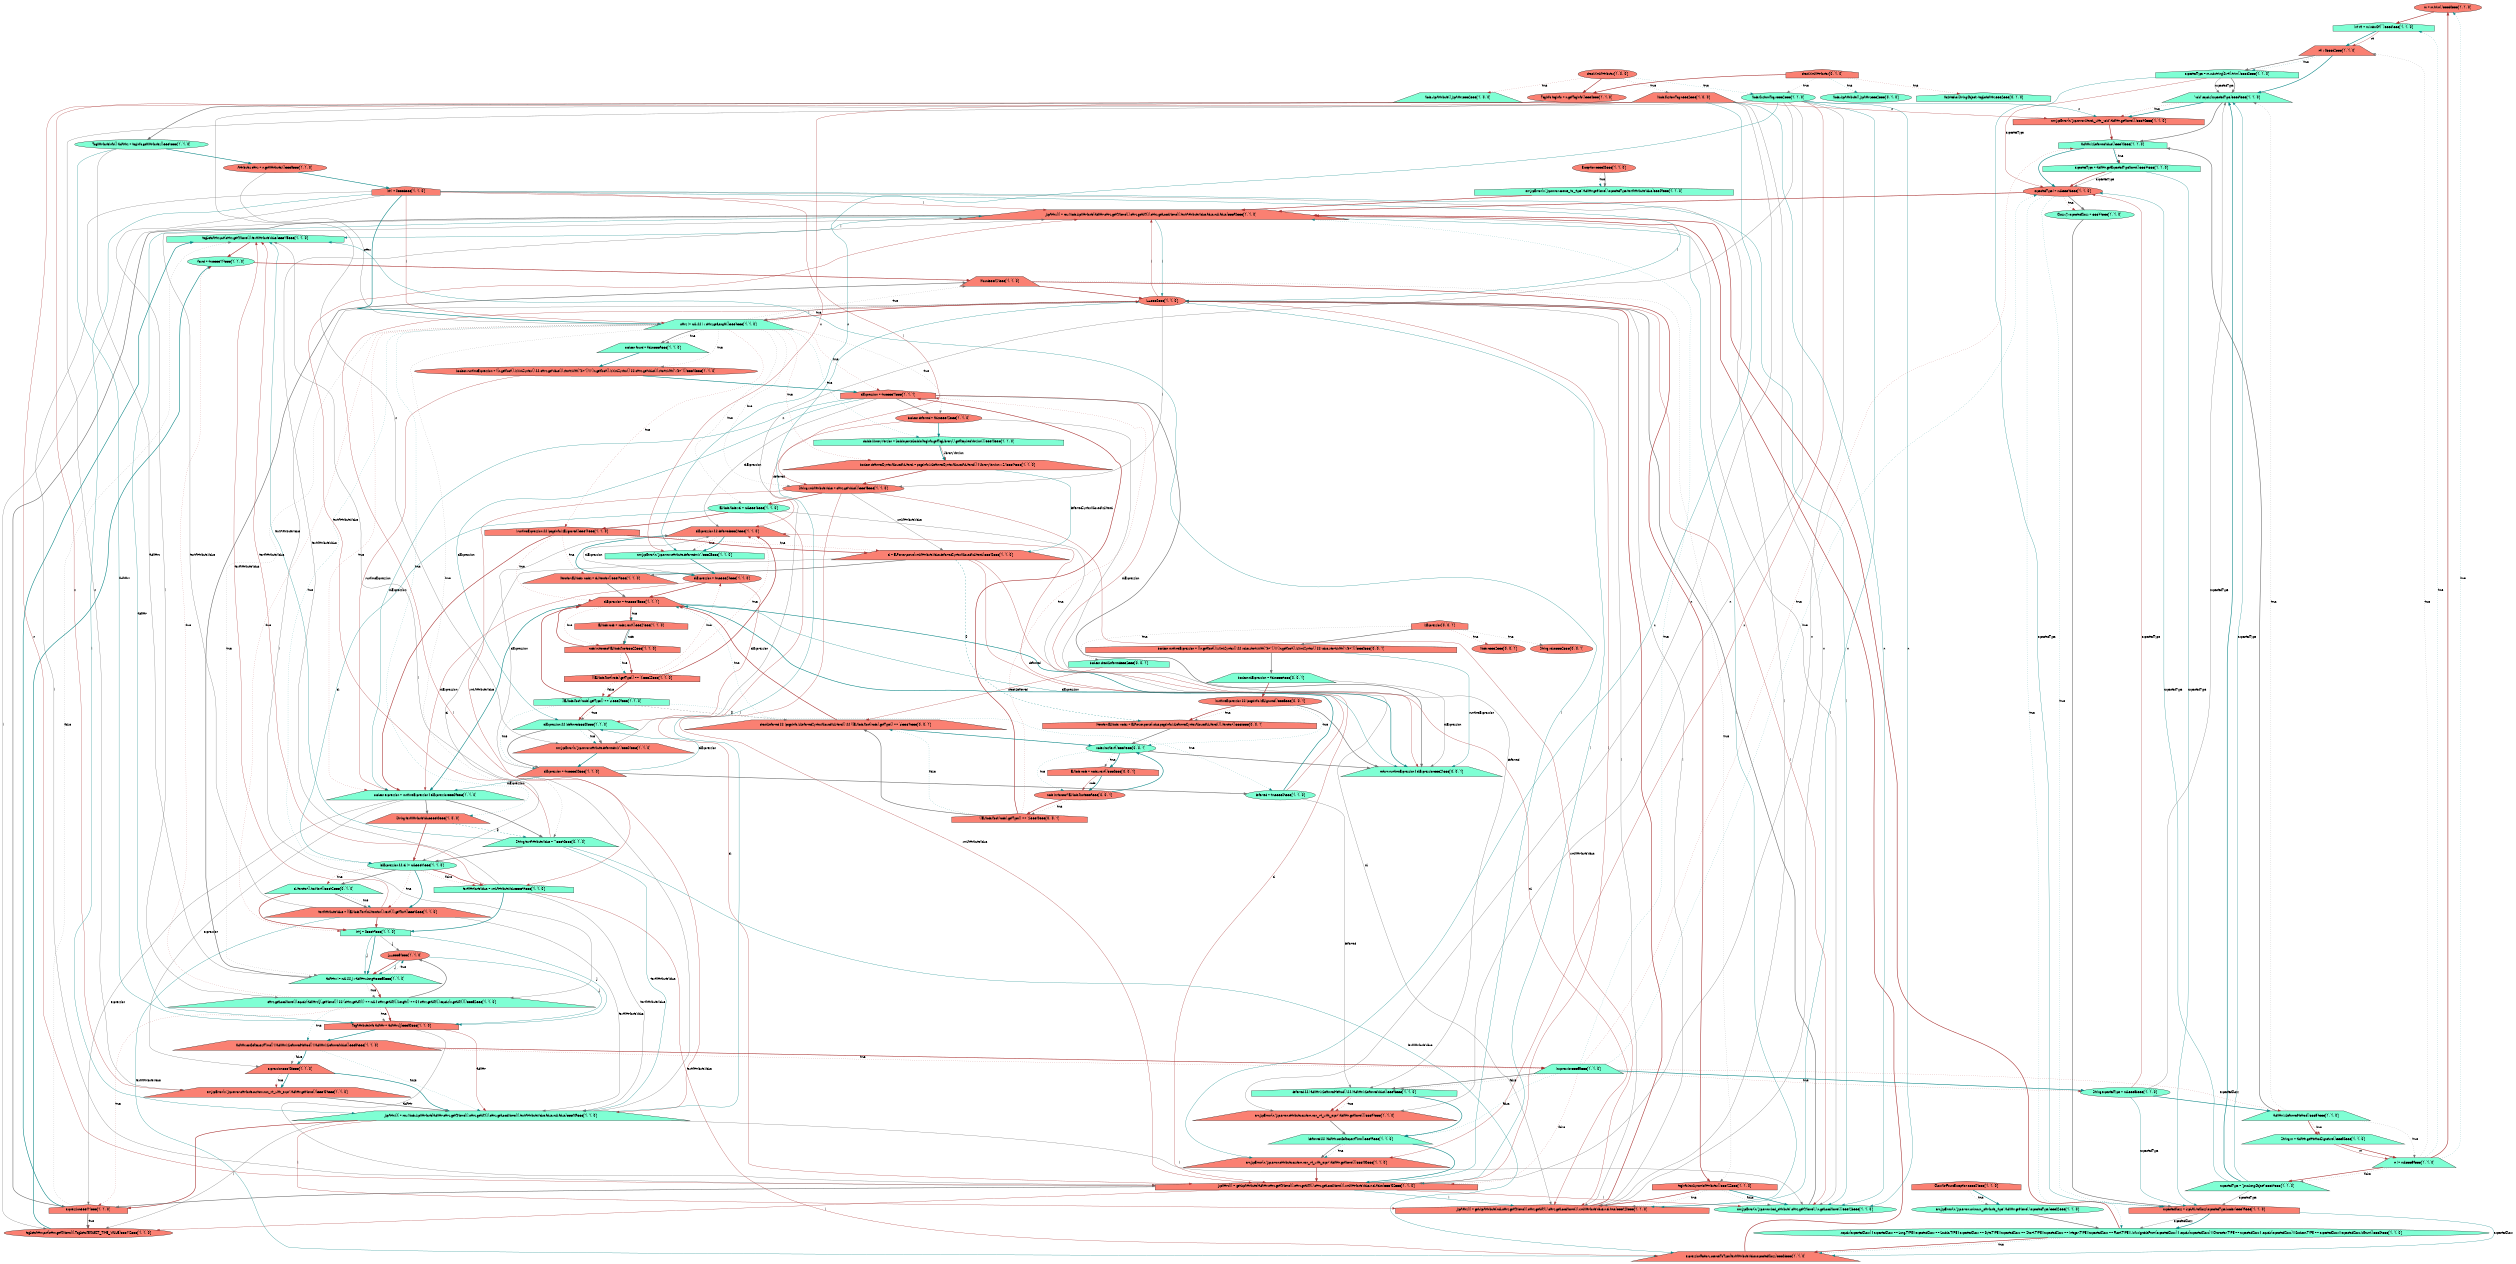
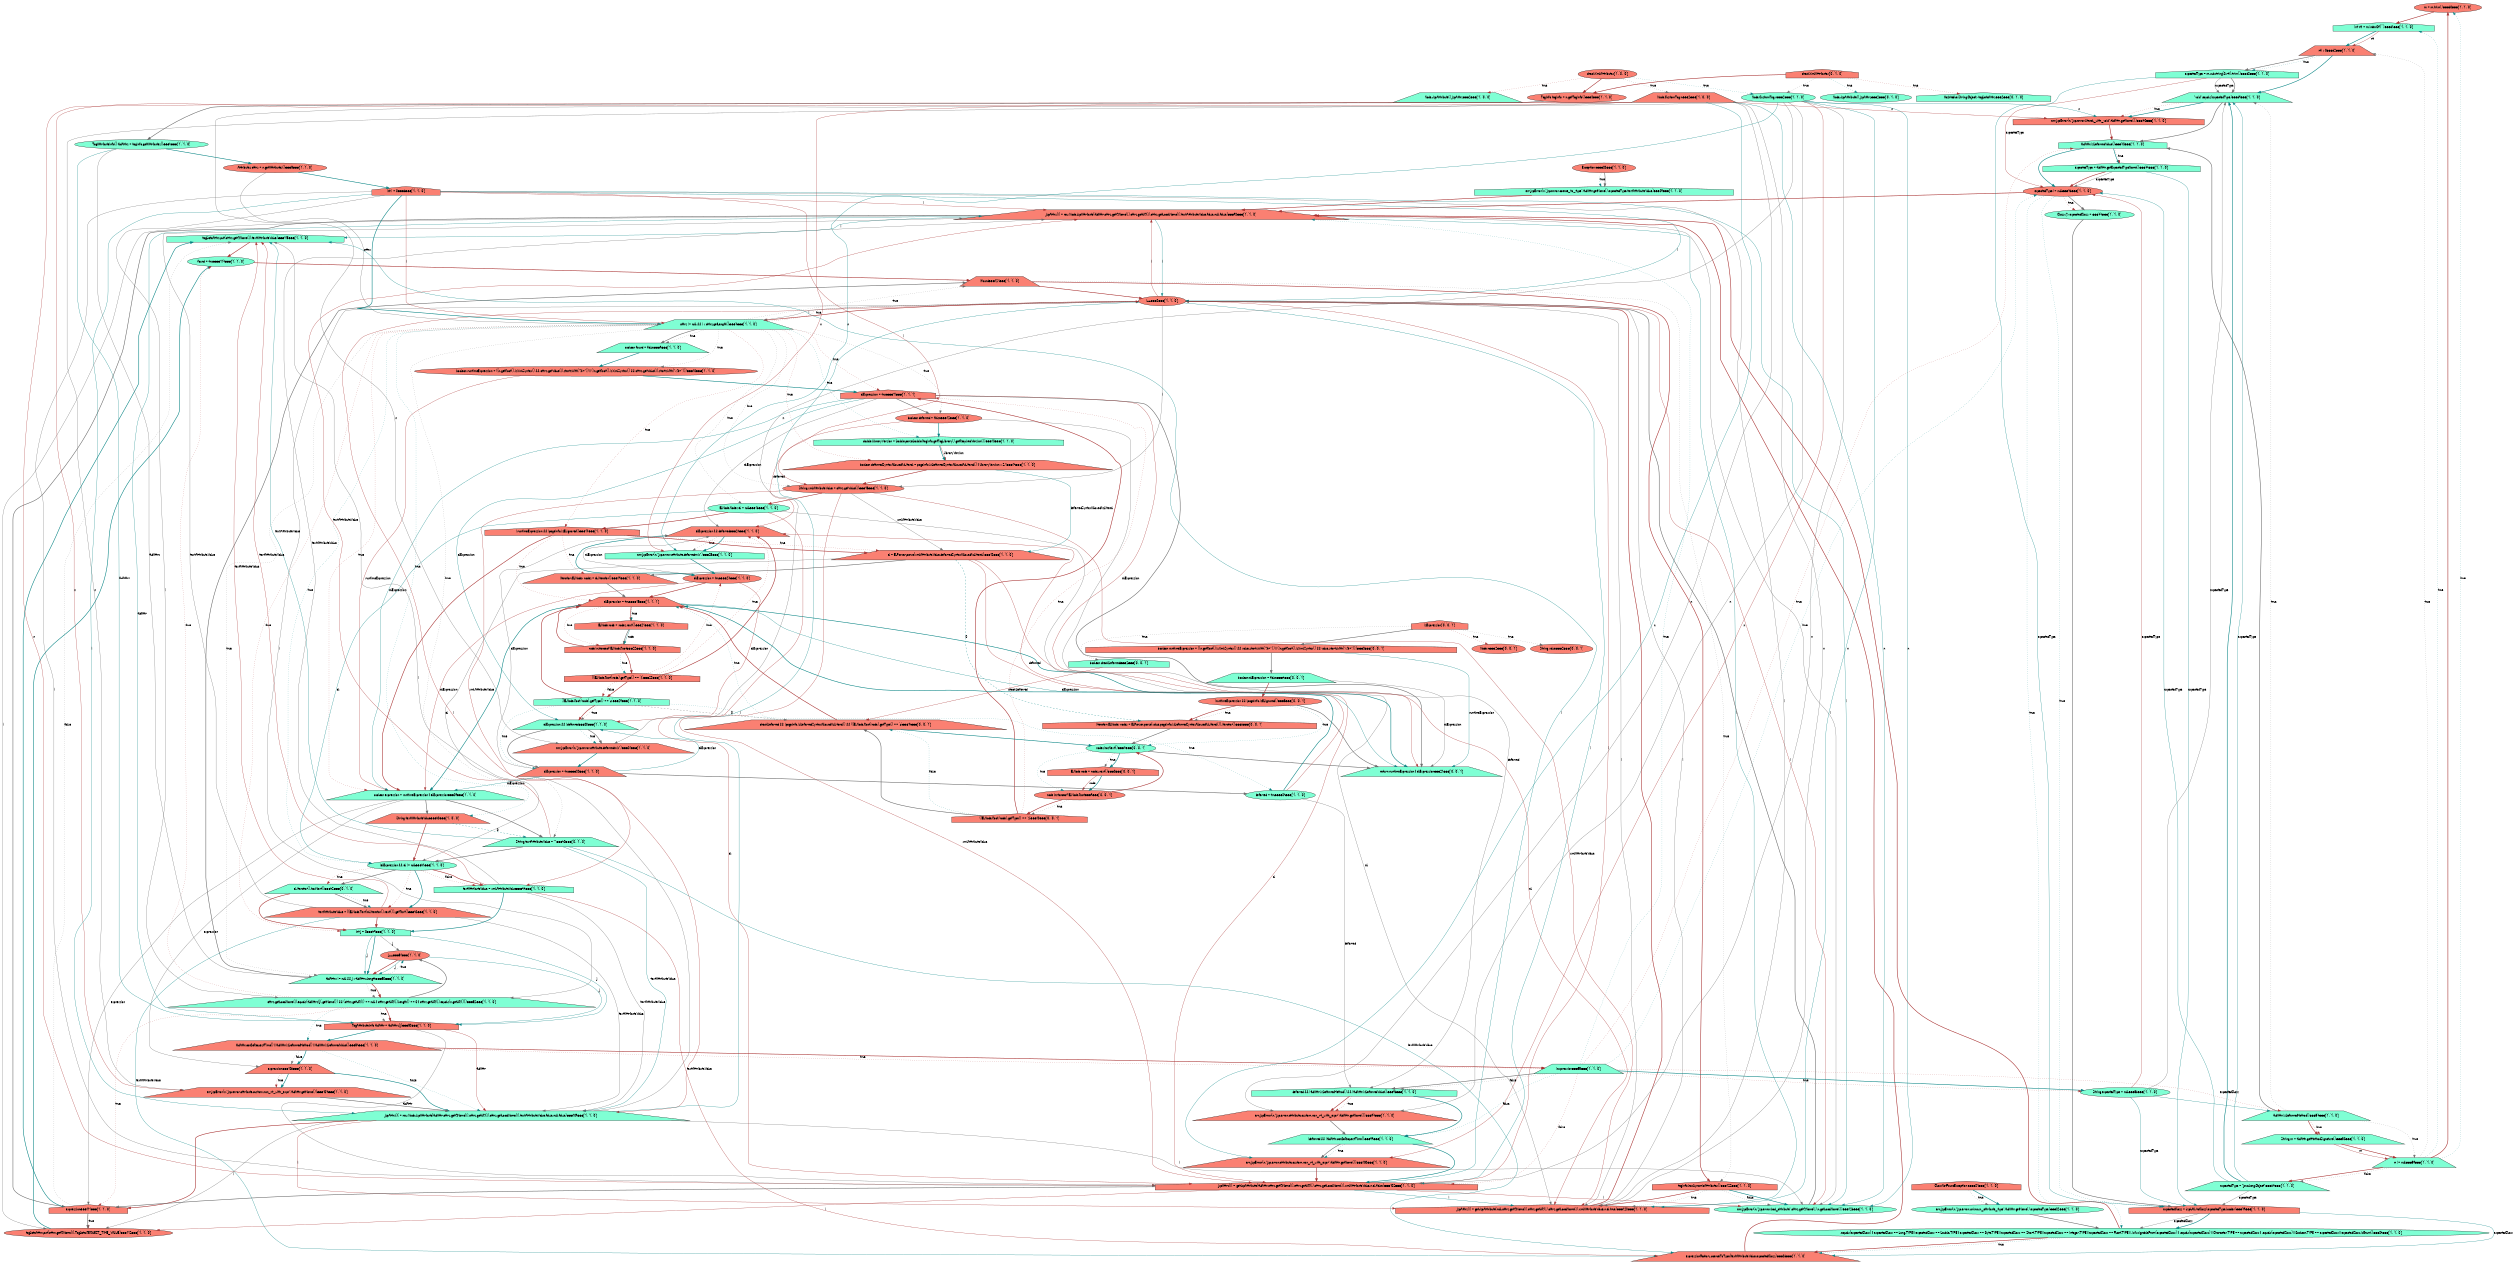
edge "node instanceof ELNode.Root@@@9@@@['0', '0', '1']" -> "nodes.hasNext()@@@7@@@['0', '0', '1']": color teal -> brown
edge "String expectedType = null@@@56@@@['1', '1', '0']" -> "tldAttr.isDeferredMethod()@@@57@@@['1', '1', '0']": style bold -> solid
